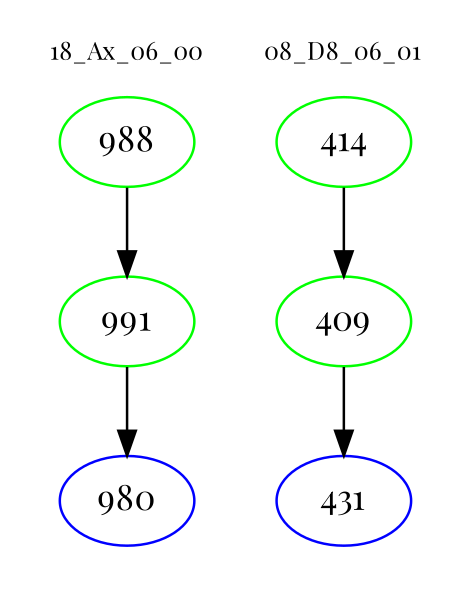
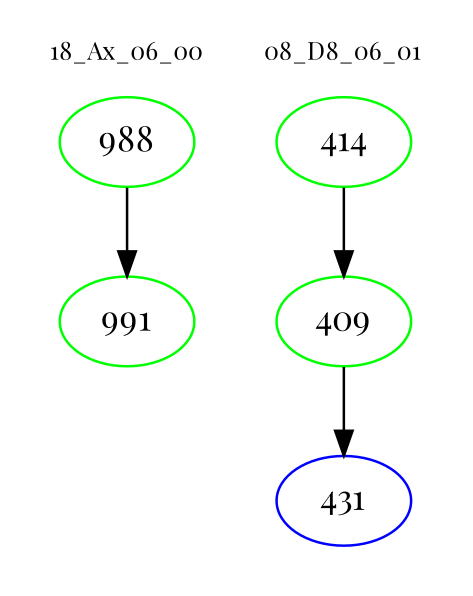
node "980": removed
